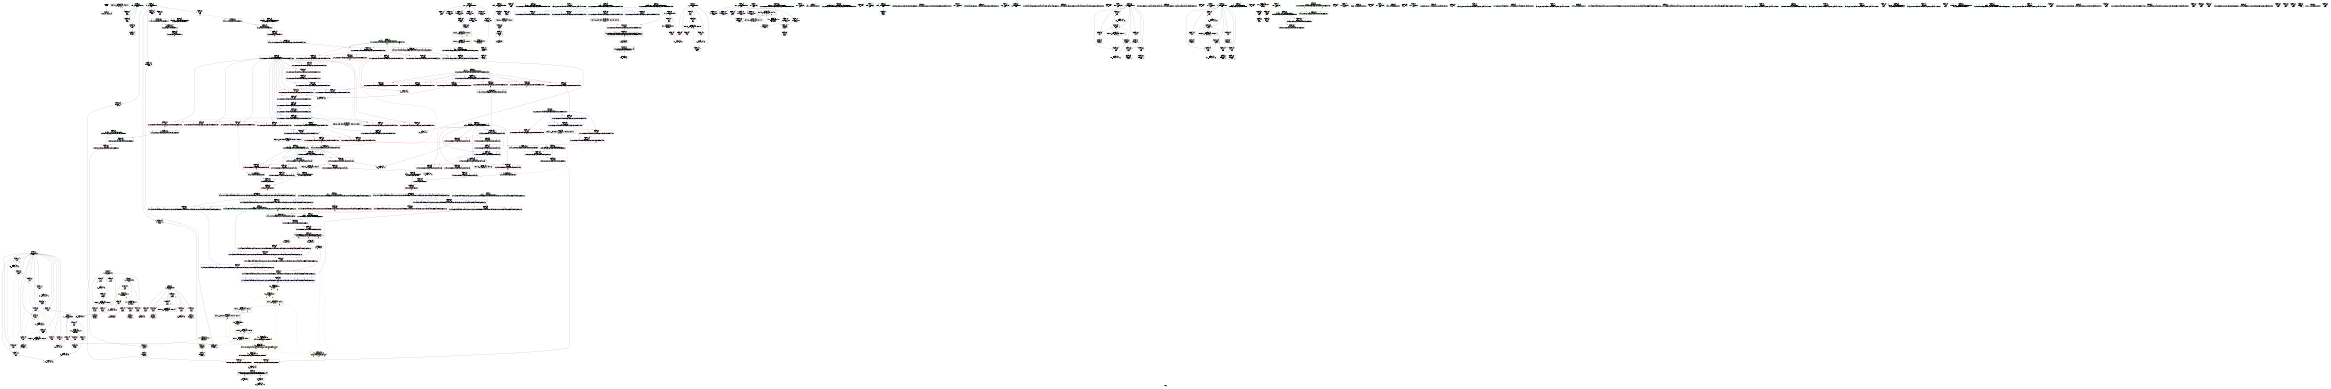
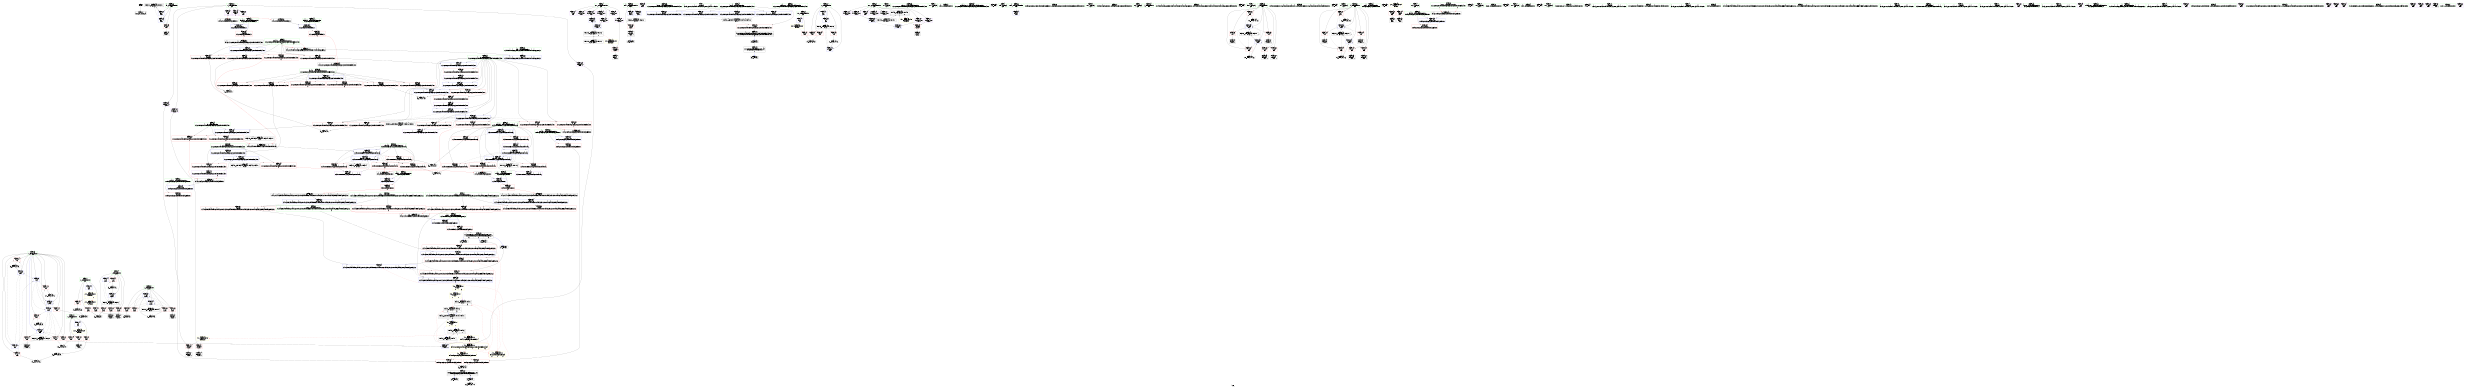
node "NodeID: 579": added
node "NodeID: 583": removed
node "NodeID: 88": removed
